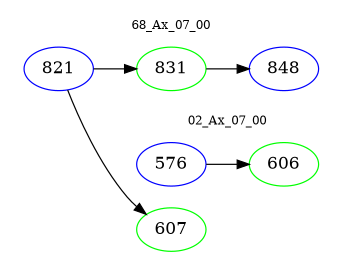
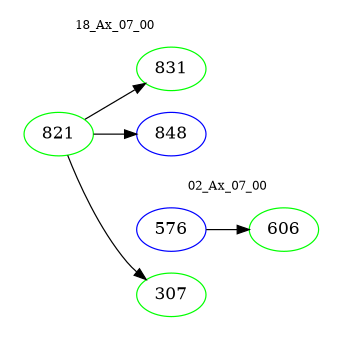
cluster "68_Ax_07_00": label "68_Ax_07_00" -> "18_Ax_07_00"
node "821": color blue -> green
edge "831" -> "848": now "821" -> "848"
node "607": label "607" -> "307"
